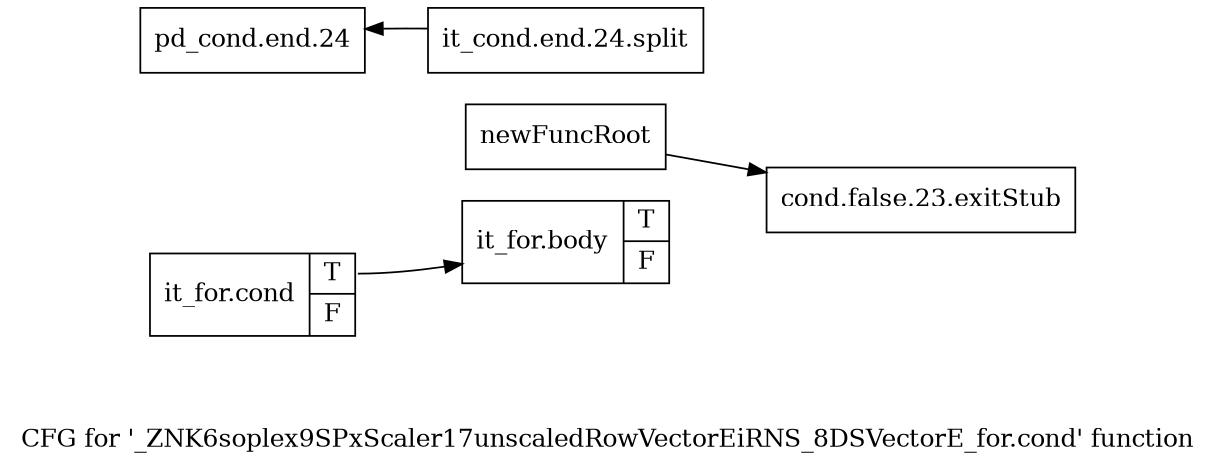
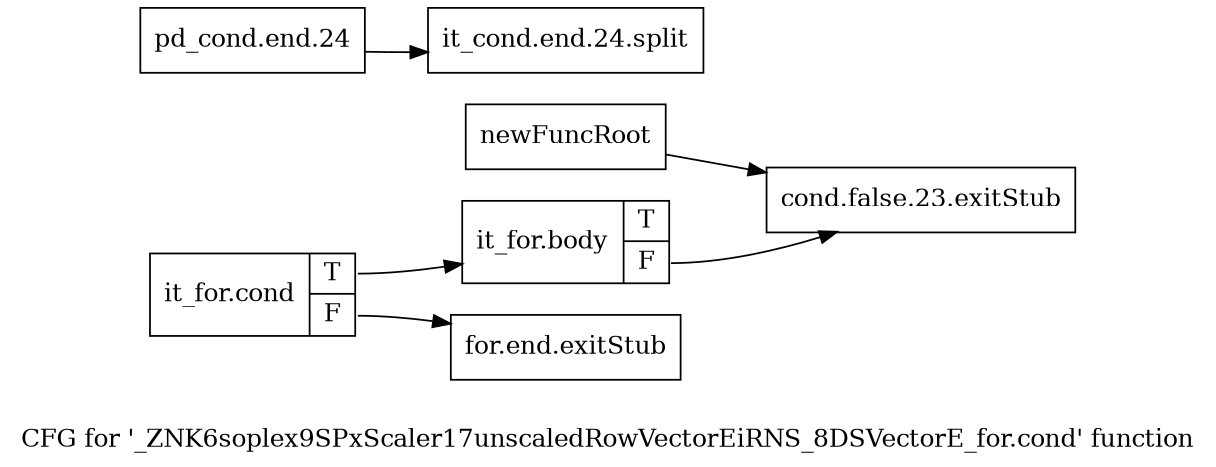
edge "it_cond.end.24.split" -> "pd_cond.end.24": reversed
edge "it_for.body" -> "cond.false.23.exitStub": added
node "for.end.exitStub": added
